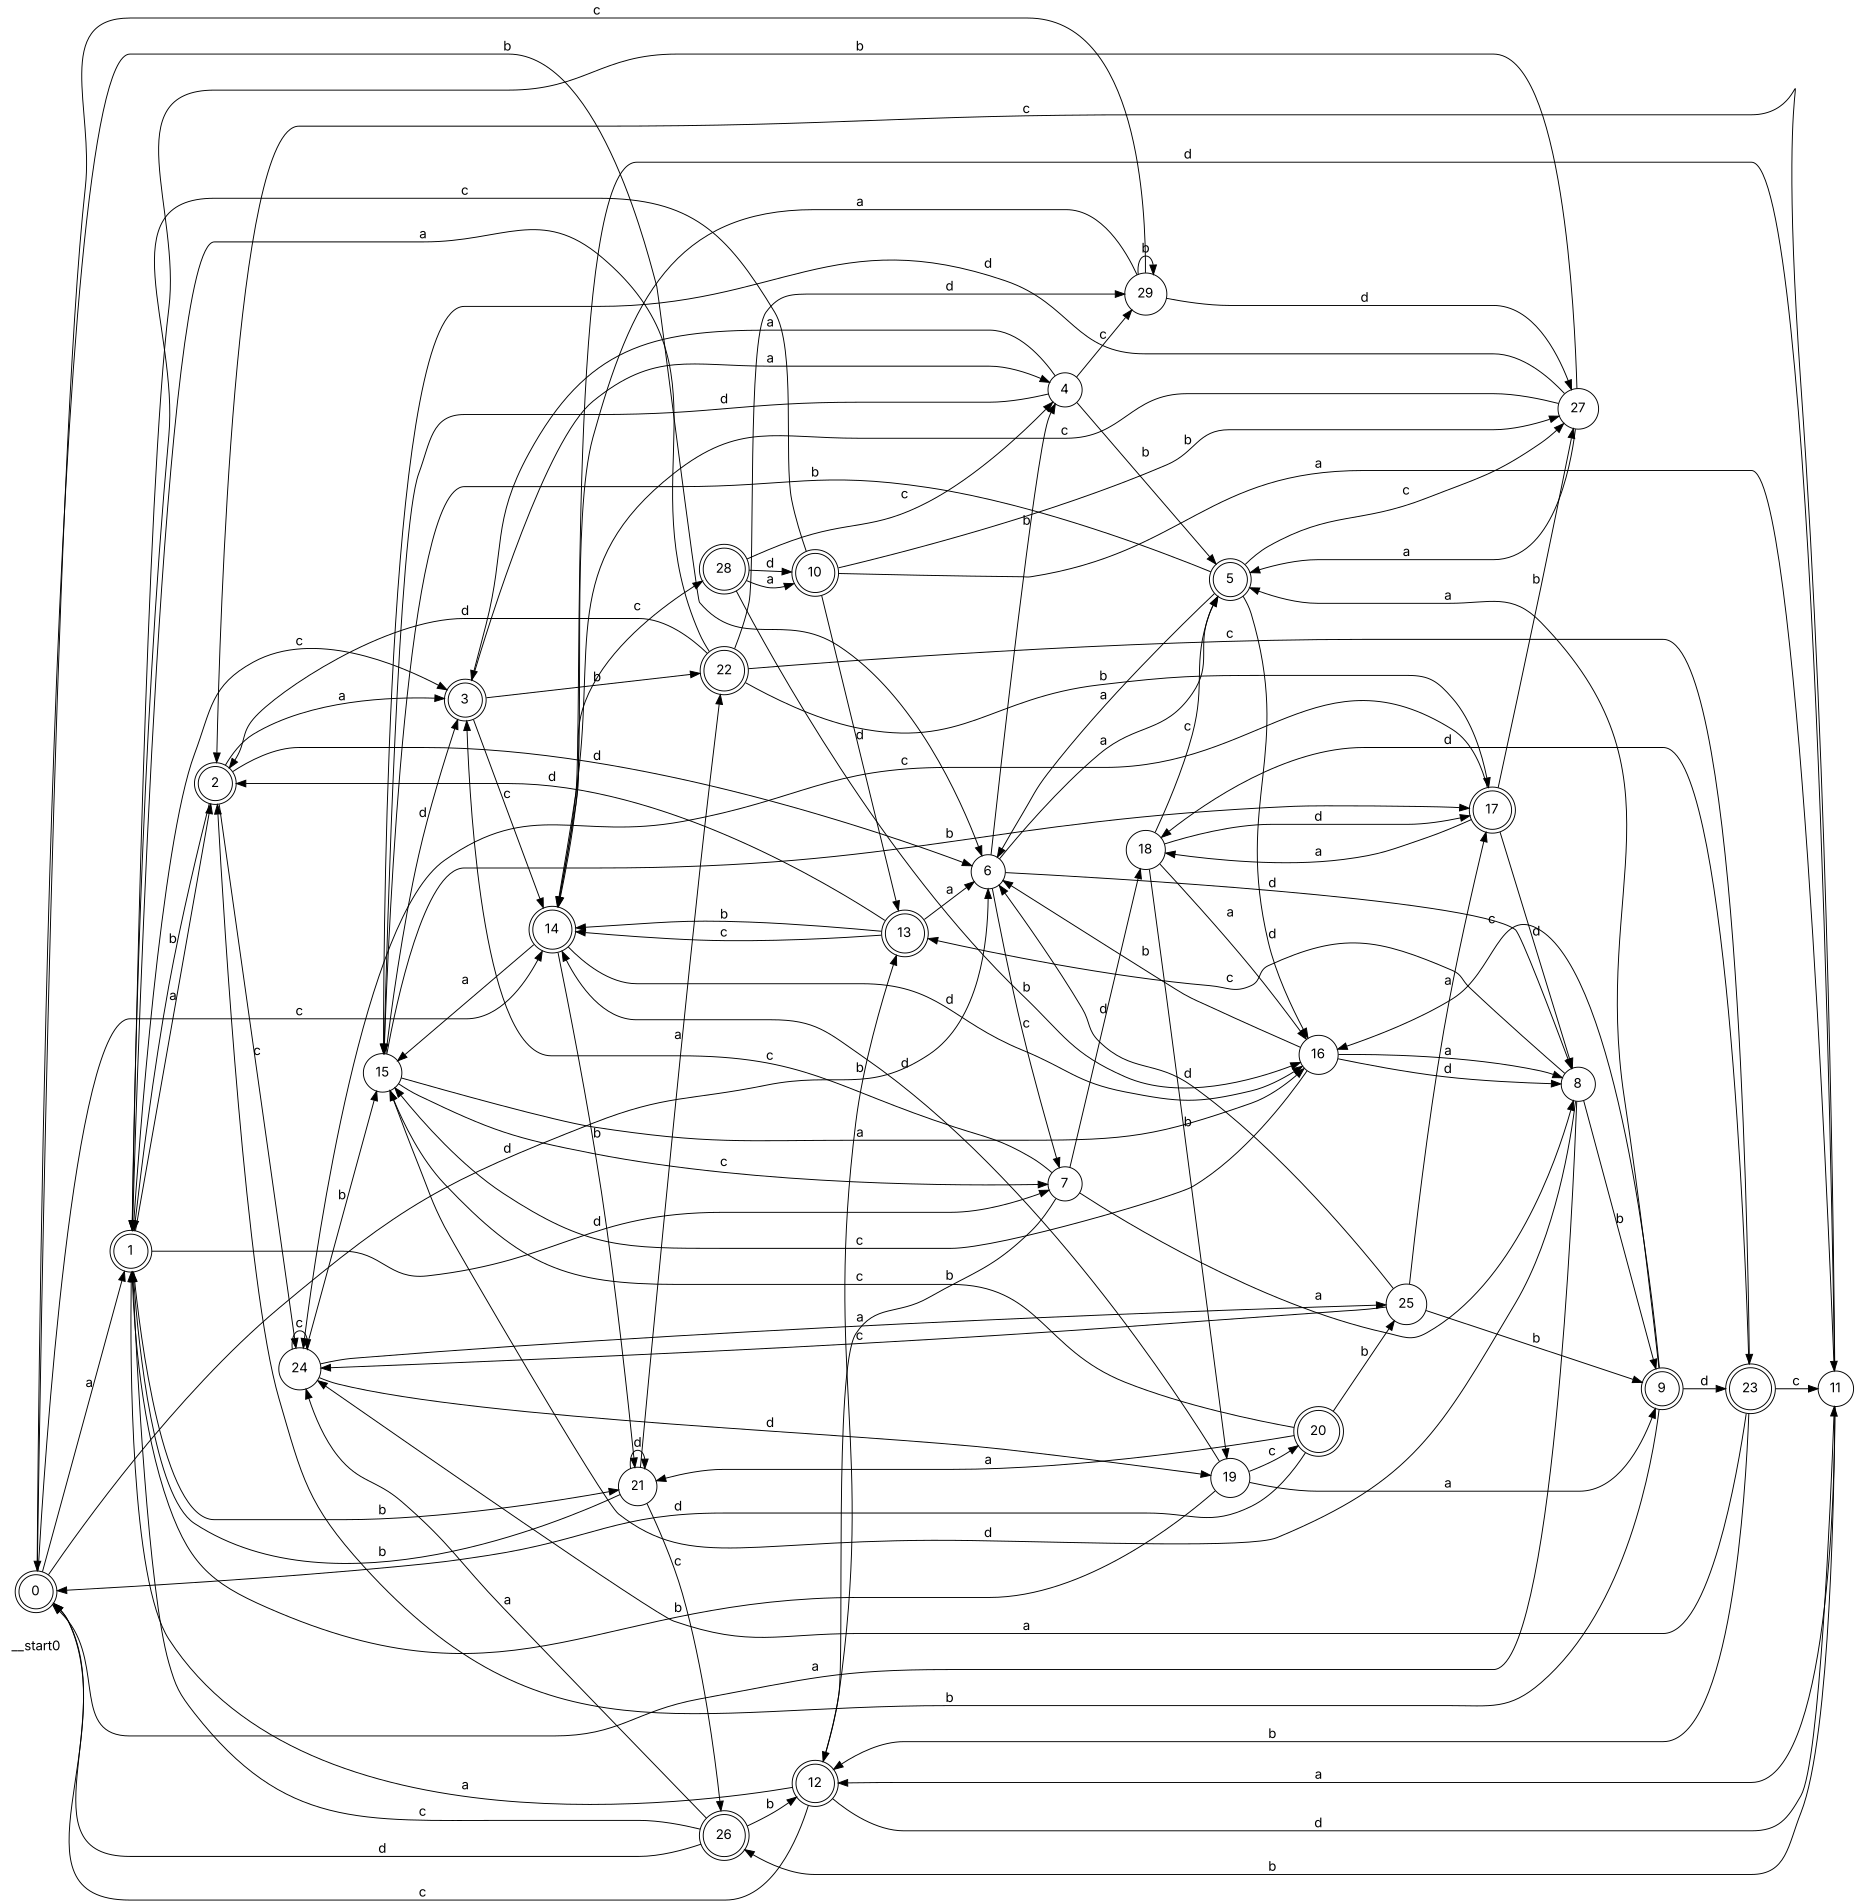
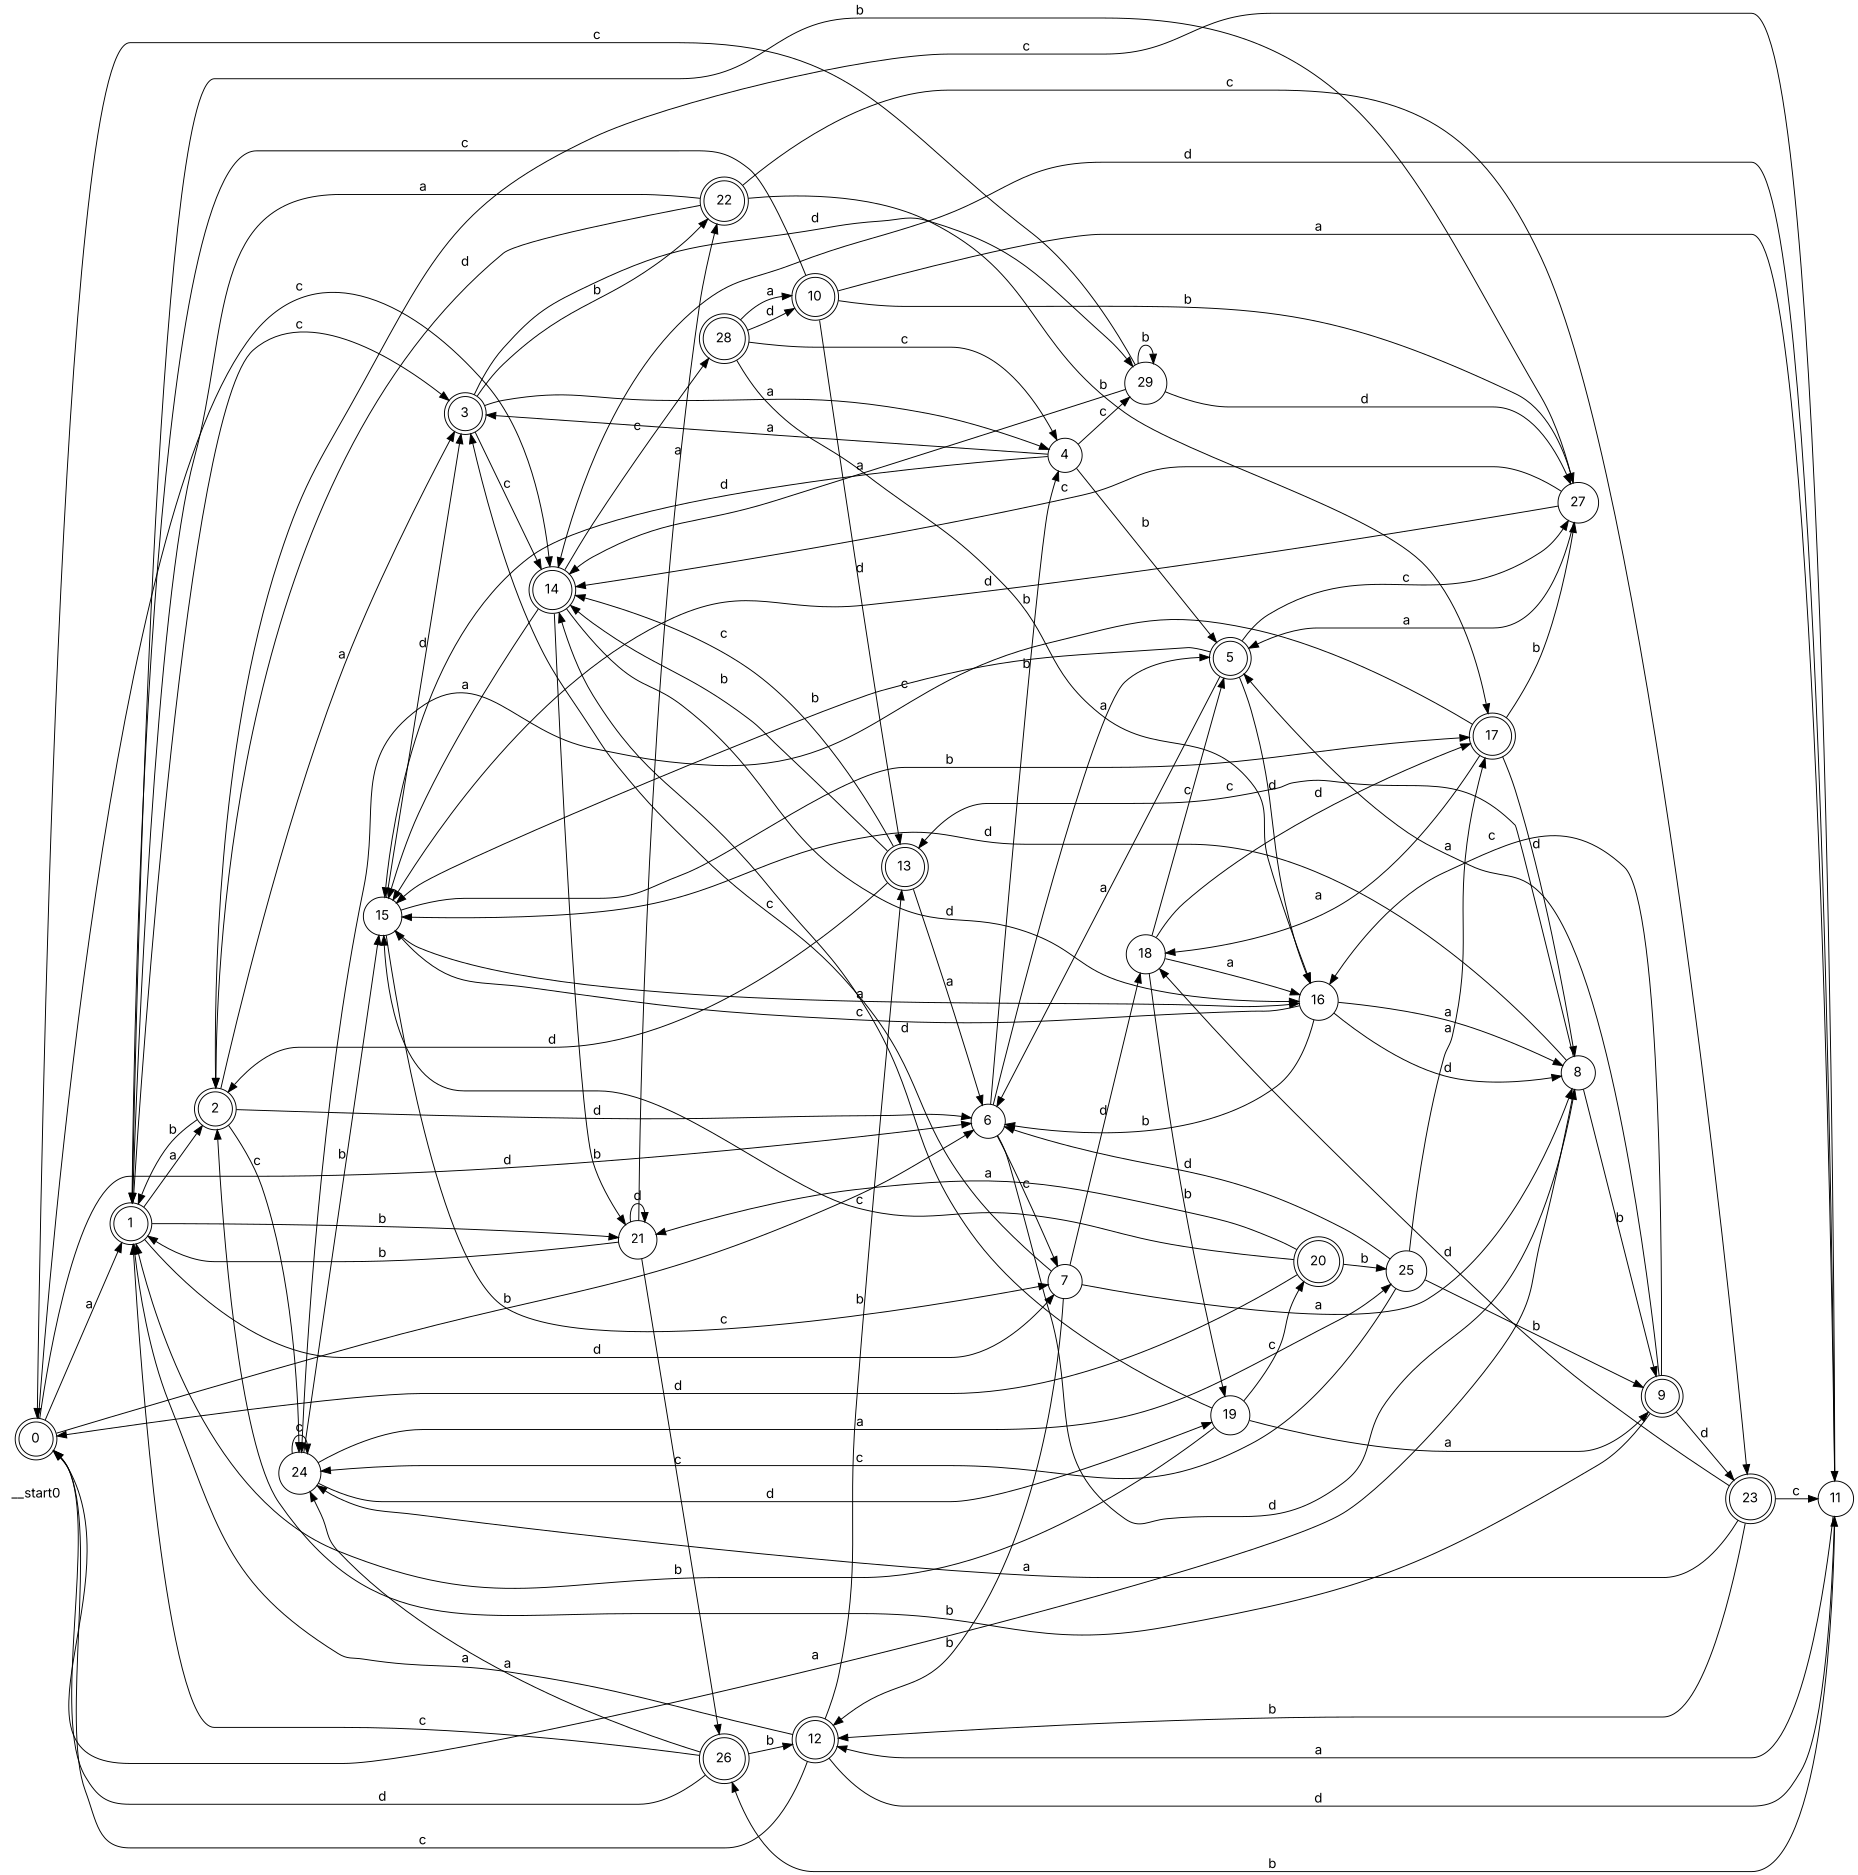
edge "22" -> "29": now "3" -> "29"
